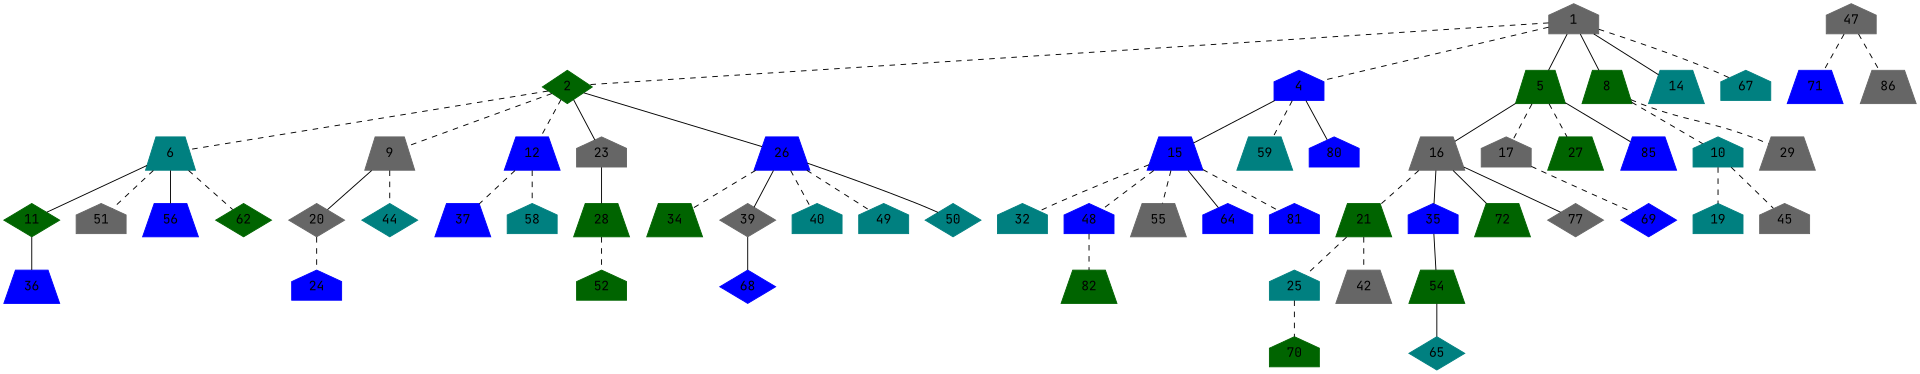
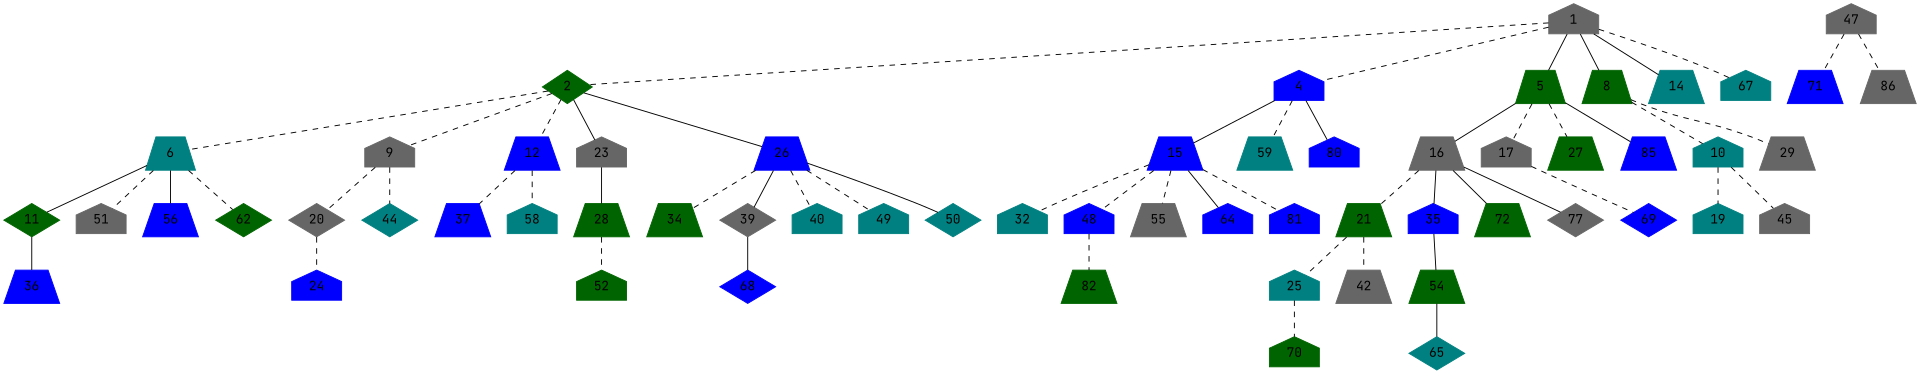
node "9": shape trapezium -> house
edge "9" -- "20": style solid -> dashed
